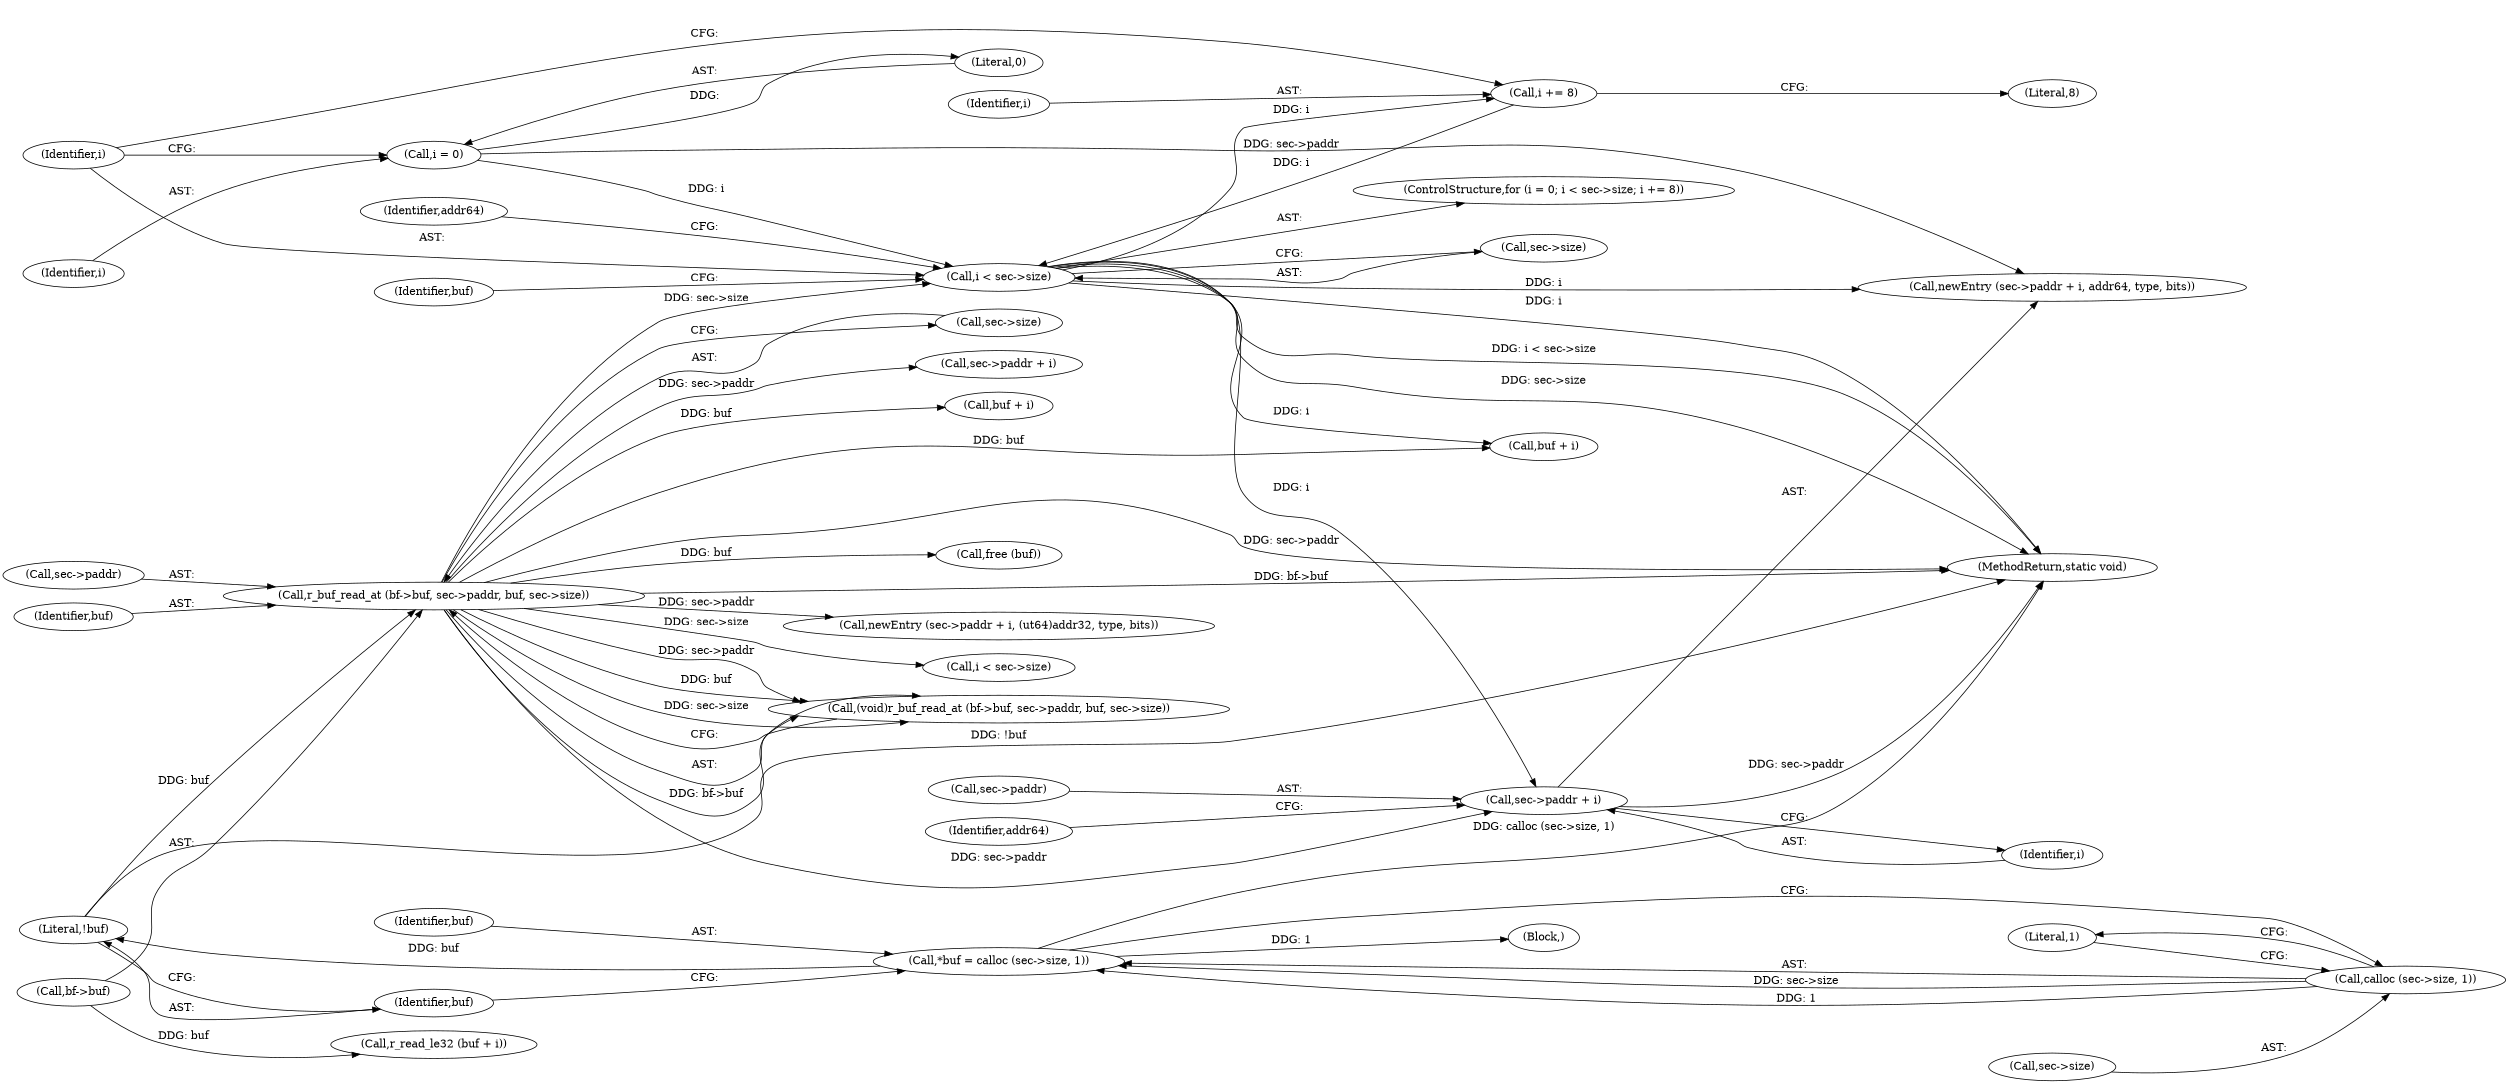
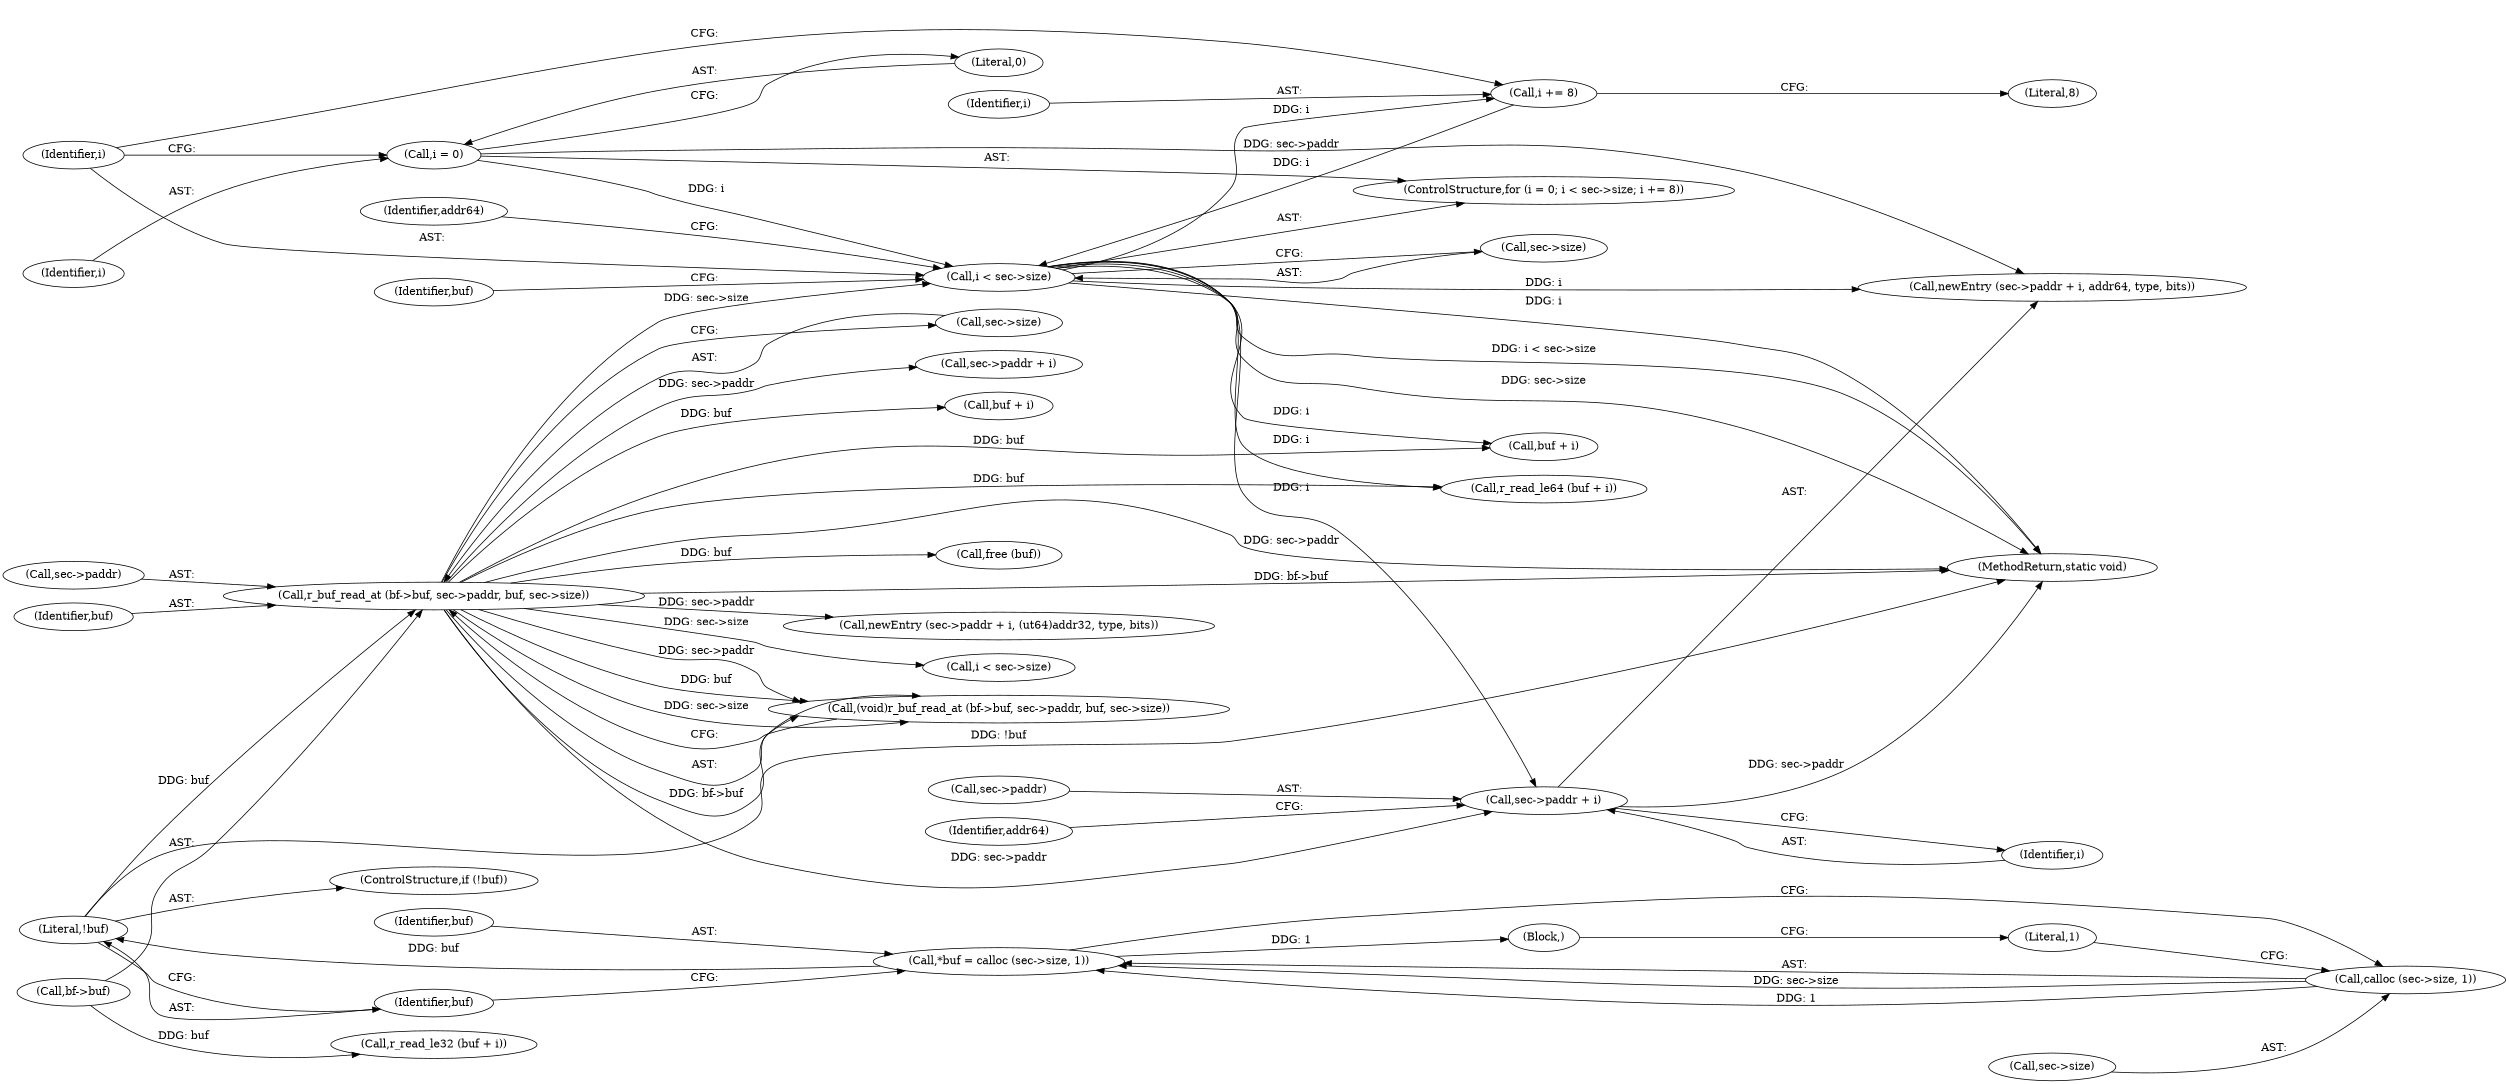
edge "(Call,i = 0)" -> "(Literal,0)": label "DDG: " -> "CFG: "
edge "(Call,i = 0)" -> "(ControlStructure,for (i = 0; i < sec->size; i += 8))": added, label "AST:"
node "(Call,r_read_le64 (buf + i))": added
edge "(Call,*buf = calloc (sec->size, 1))" -> "(MethodReturn,static void)": removed, label "DDG: calloc (sec->size, 1)"
node "(ControlStructure,if (!buf))": added
edge "(Call,calloc (sec->size, 1))" -> "(Literal,1)": now "(Block,)" -> "(Literal,1)"
